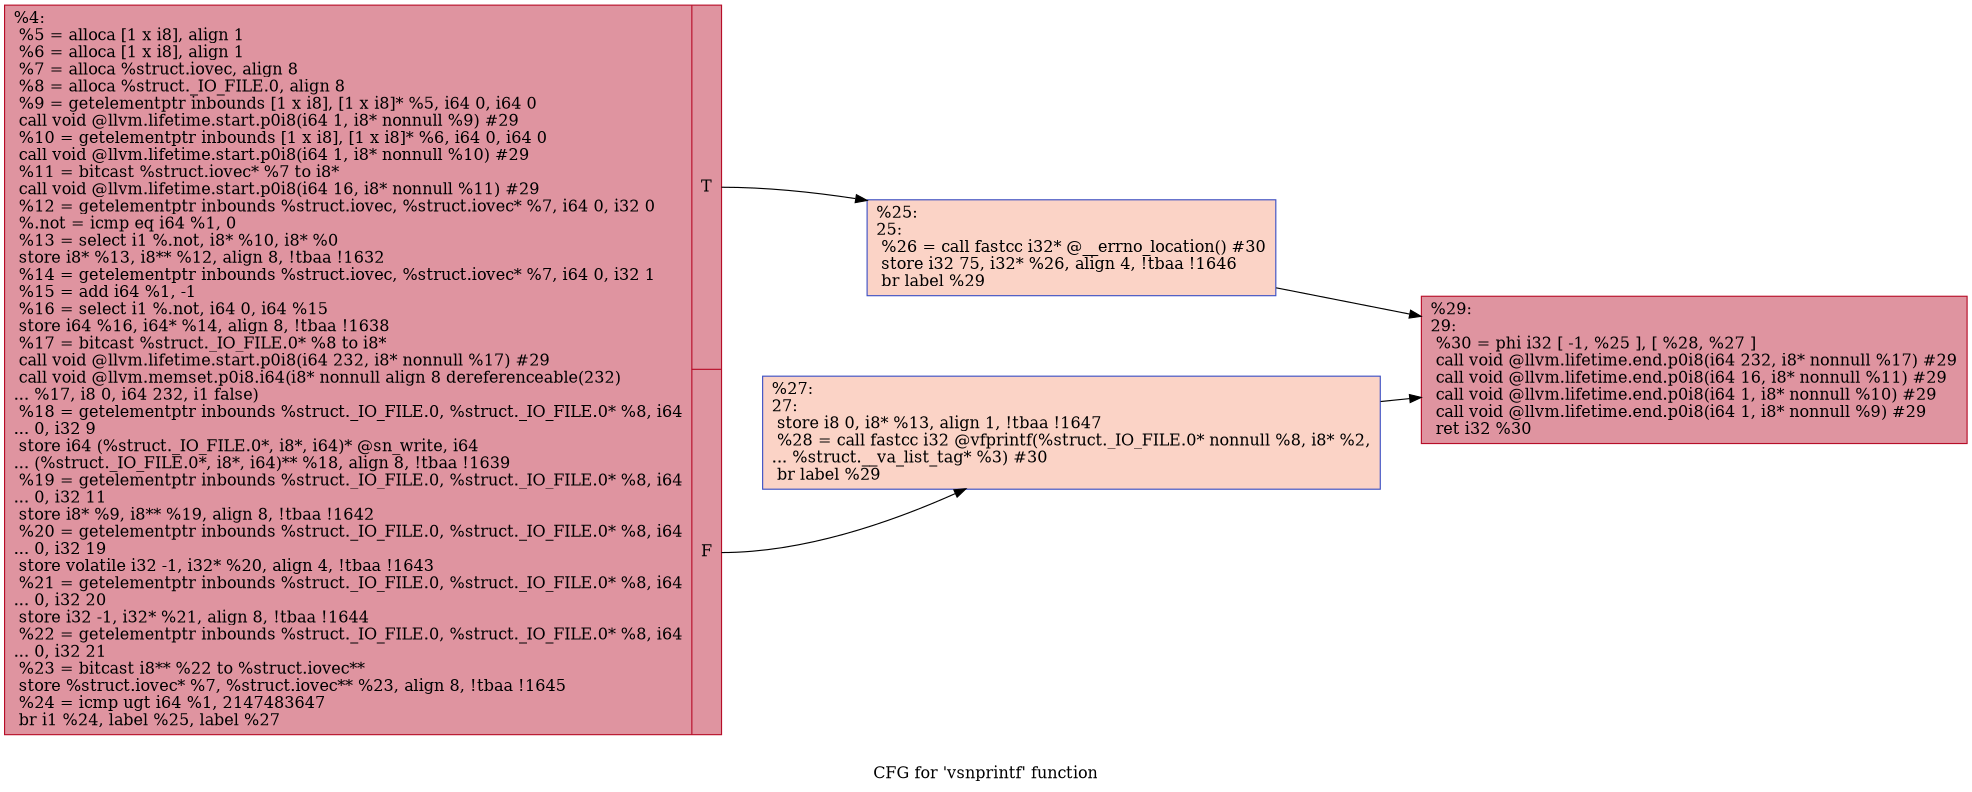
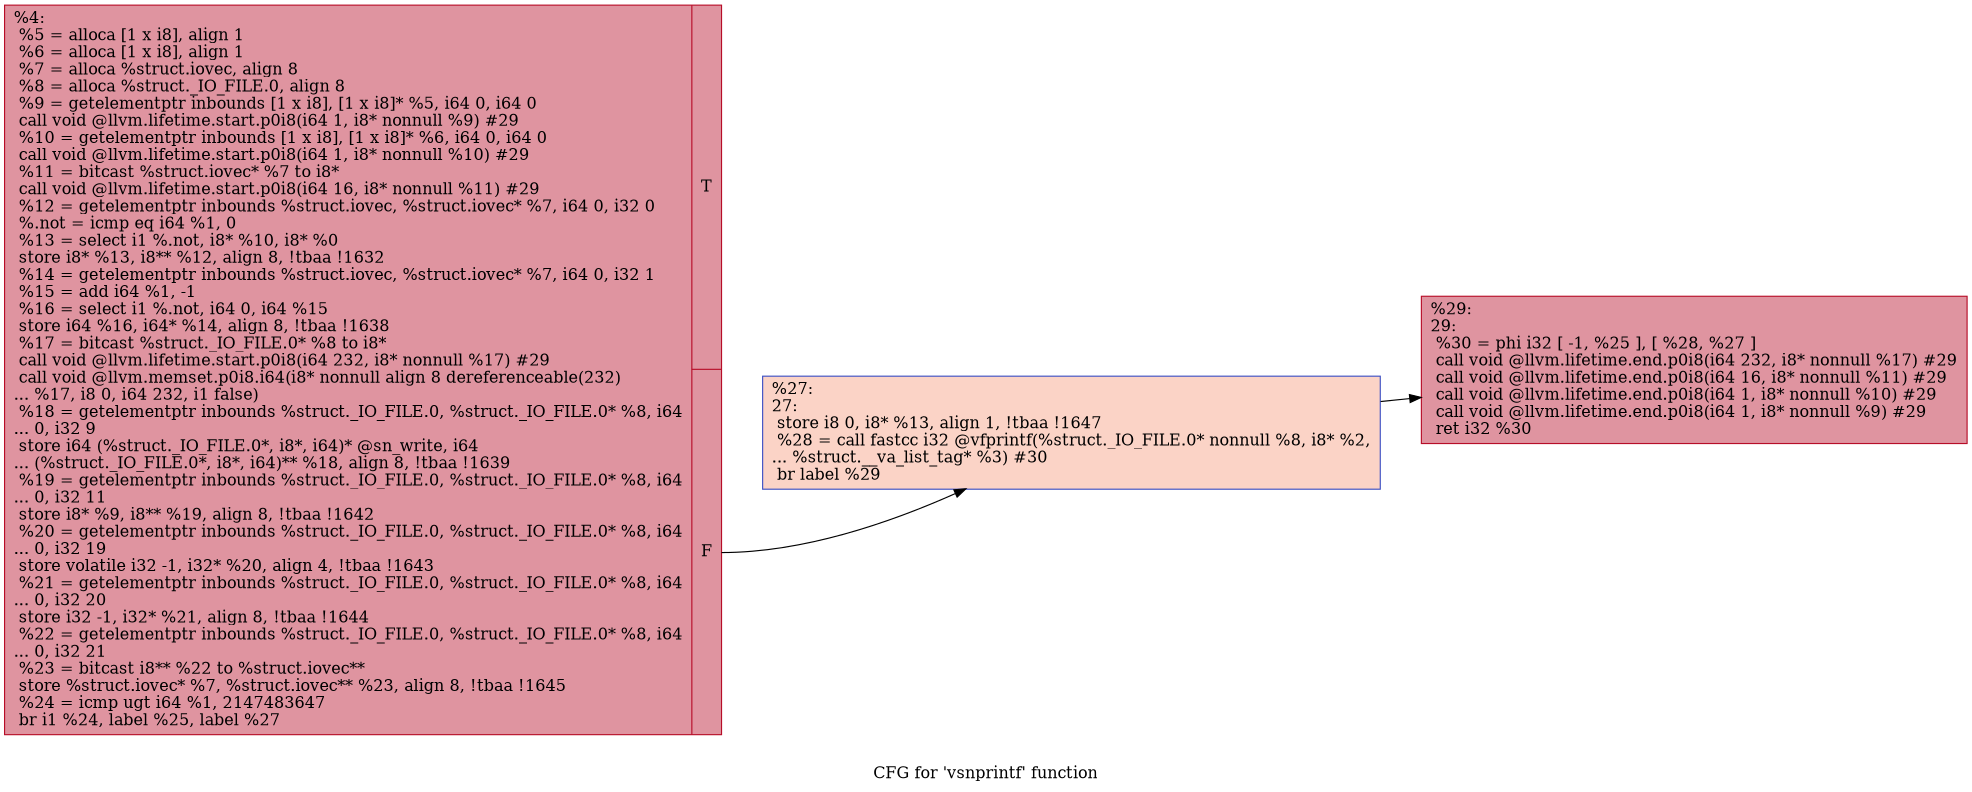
node "%25:": removed
